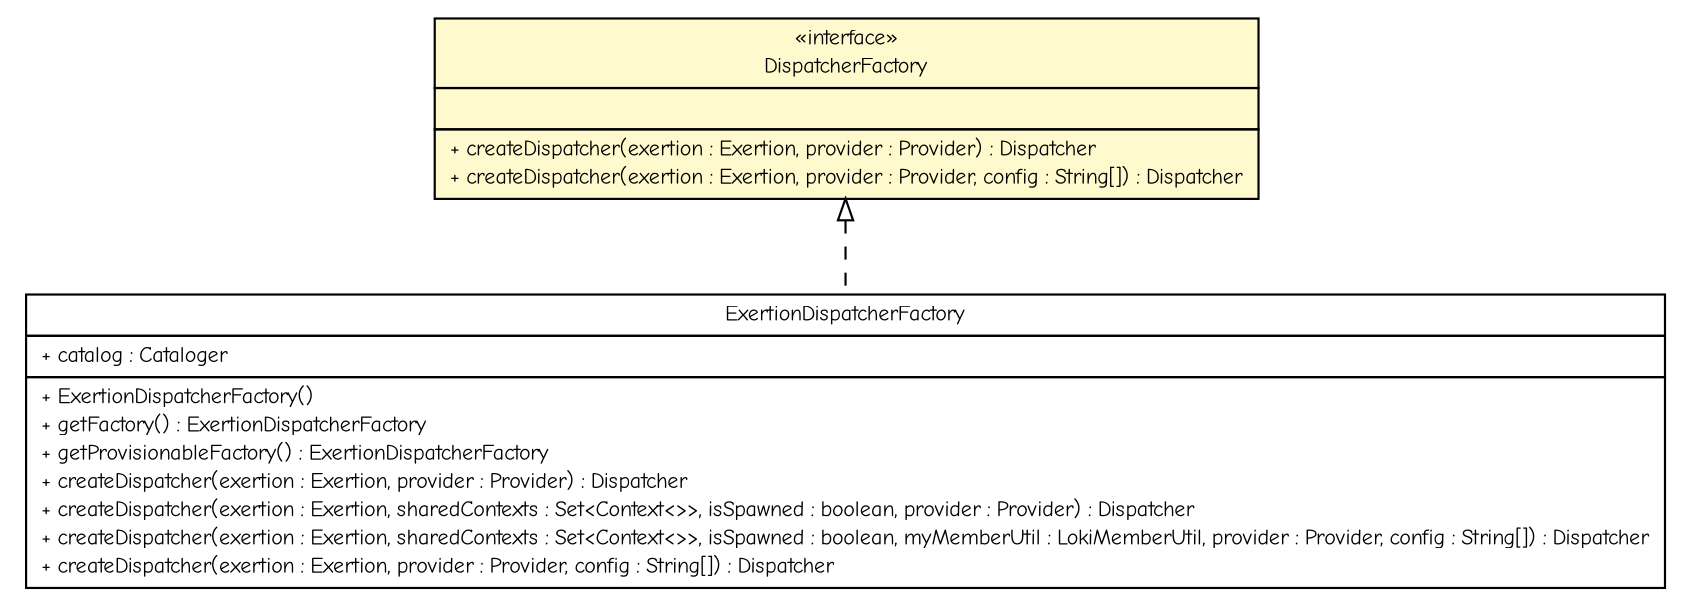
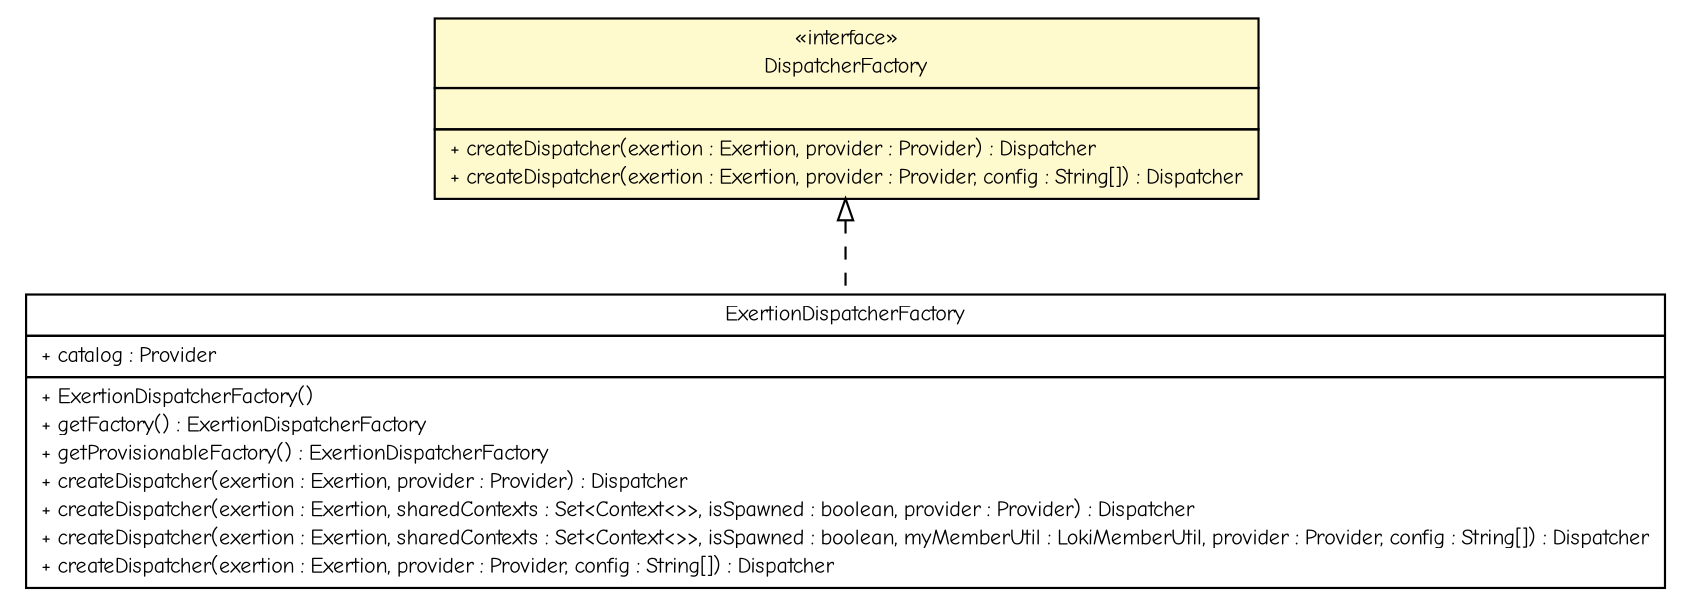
node "ExertionDispatcherFactory": text "+ catalog : Cataloger" -> "+ catalog : Provider"
